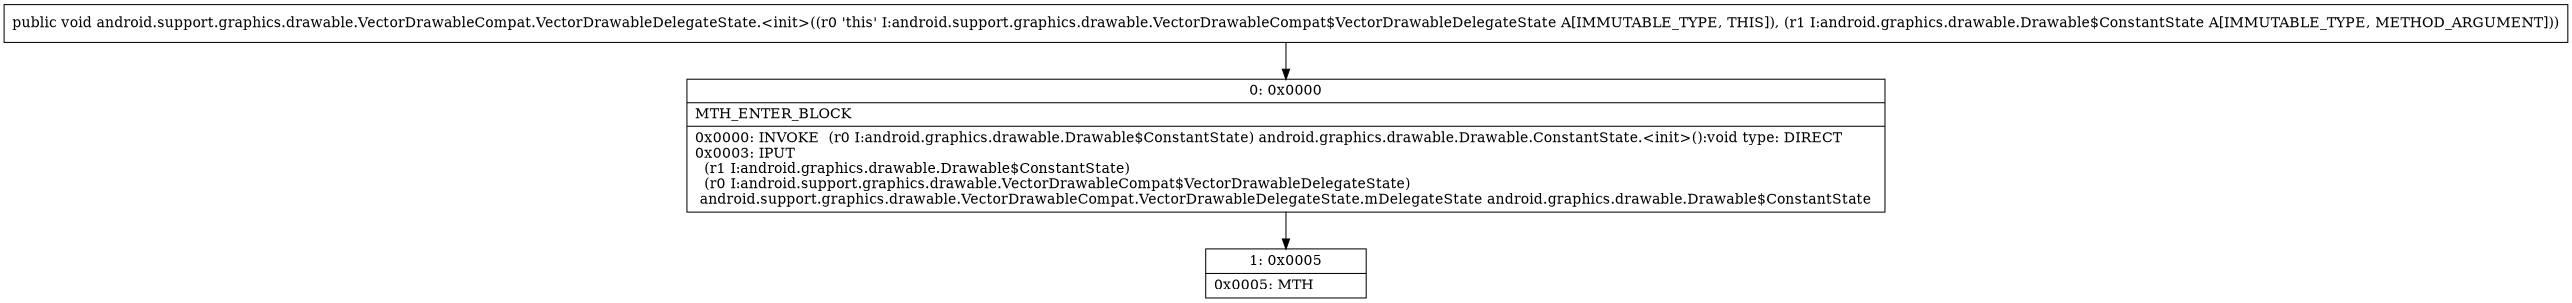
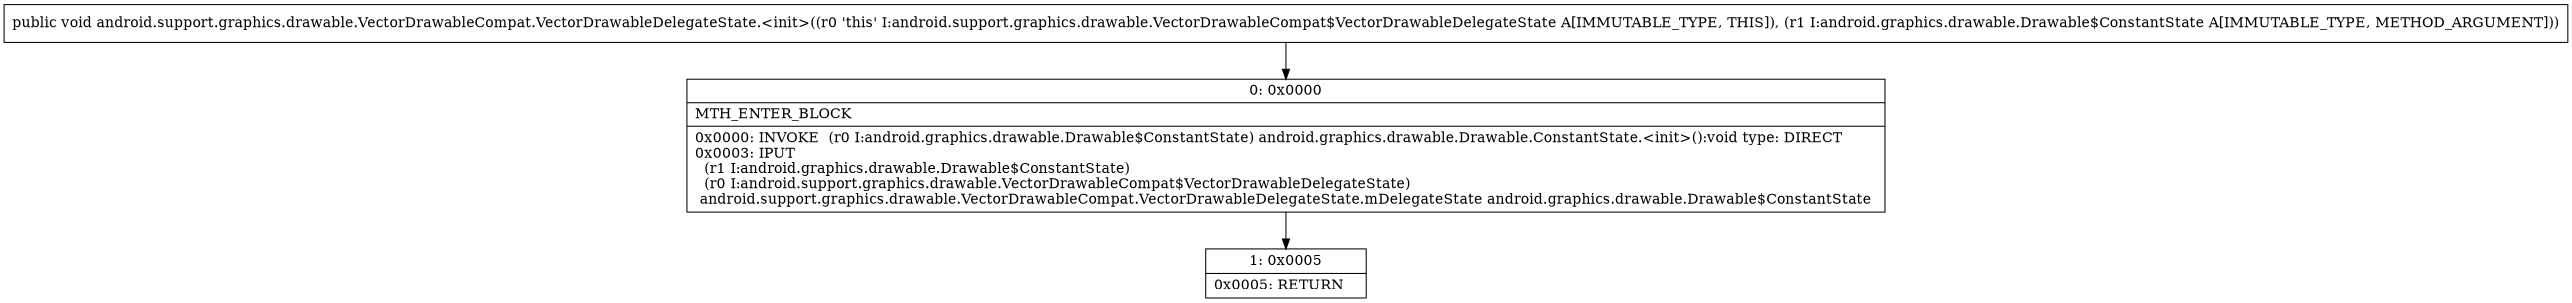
node "1: 0x0005": text "0x0005: MTH" -> "0x0005: RETURN"
